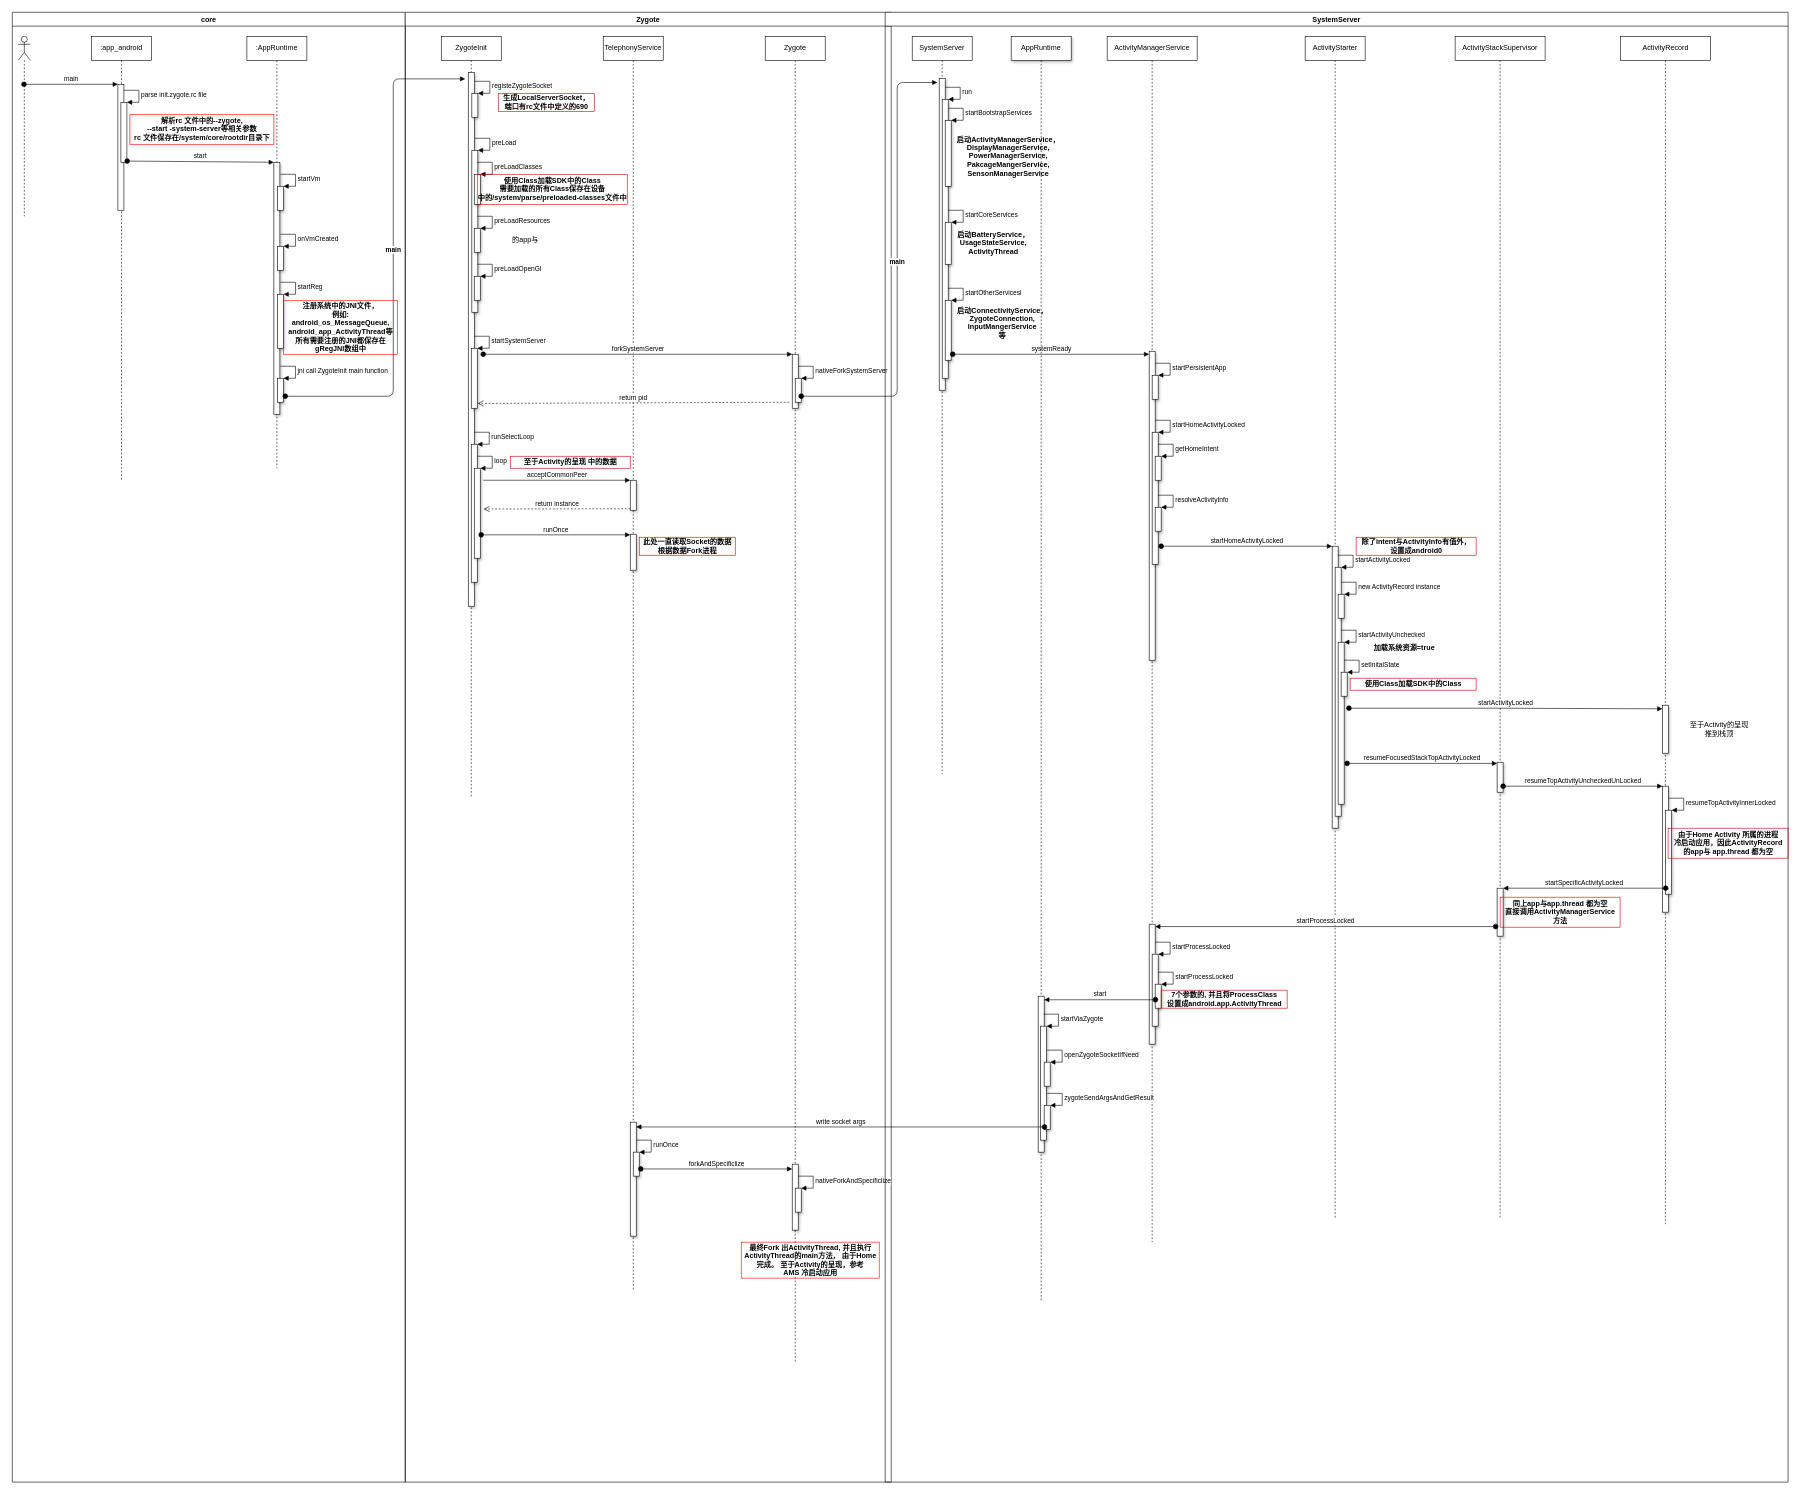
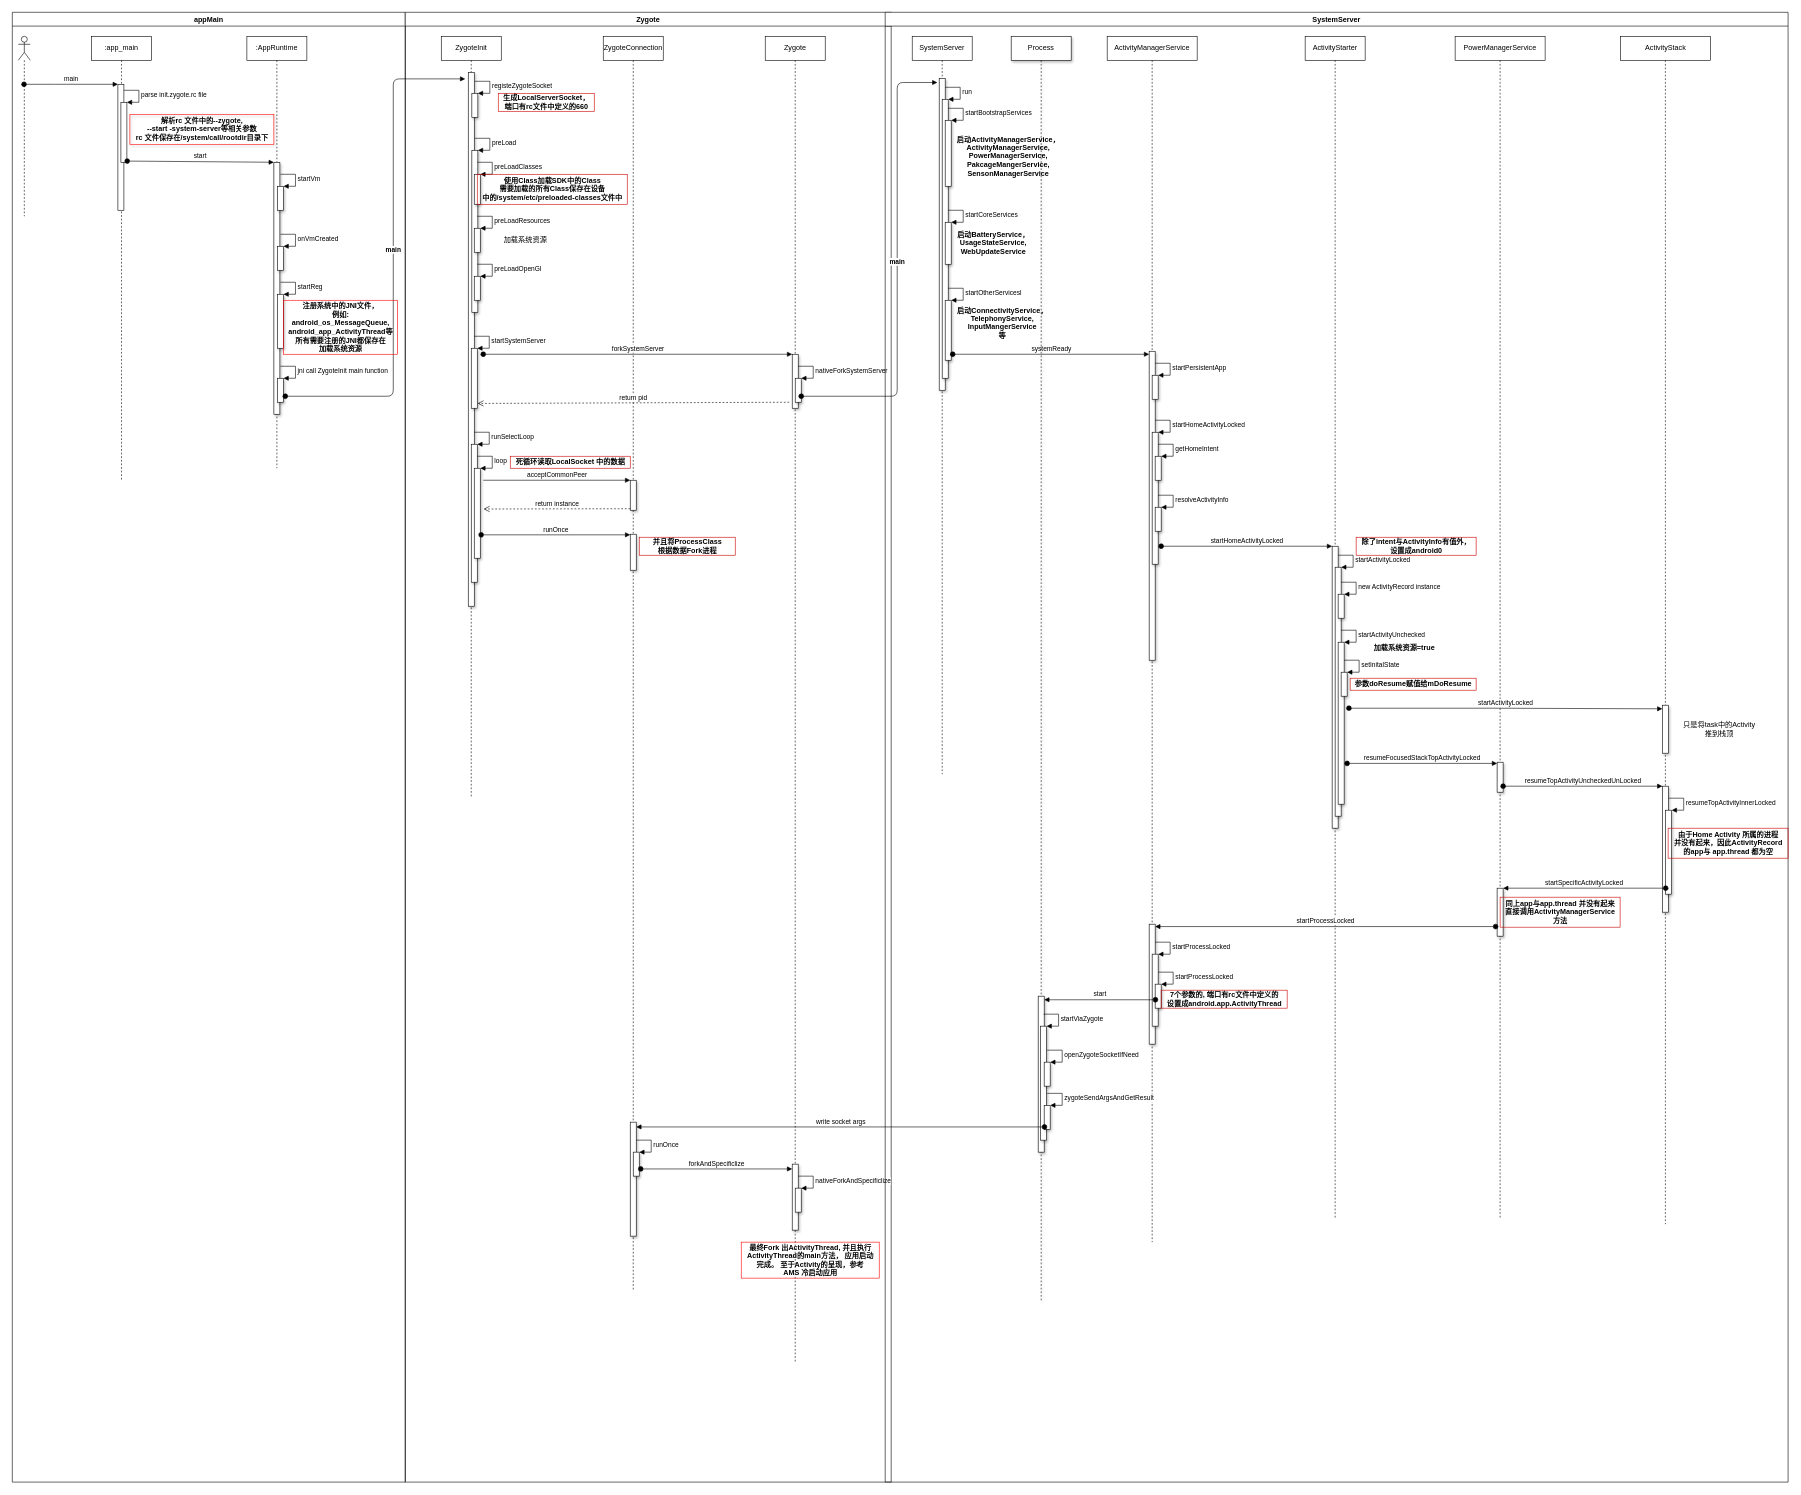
node "core": label "core" -> "appMain"
node ":app_android": label ":app_android" -> ":app_main"
node "TelephonyService": label "TelephonyService" -> "ZygoteConnection"
node "AppRuntime": label "AppRuntime" -> "Process"
node "ActivityStackSupervisor": label "ActivityStackSupervisor" -> "PowerManagerService"
node "ActivityRecord": label "ActivityRecord" -> "ActivityStack"
node "生成LocalServerSocket， 端口有rc文件中定义的690": label "生成LocalServerSocket， 端口有rc文件中定义的690" -> "生成LocalServerSocket， 端口有rc文件中定义的660"
node "解析rc 文件中的--zygote, --start -system-server等相关参数 rc 文件保存在/system/core/rootdir目录下": label "解析rc 文件中的--zygote, --start -system-server等相关参数 rc 文件保存在/system/core/rootdir目录下" -> "解析rc 文件中的--zygote, --start -system-server等相关参数 rc 文件保存在/system/call/rootdir目录下"
node "启动ActivityManagerService， DisplayManagerService, PowerManagerService, PakcageMangerService, SensonManagerService": label "启动ActivityManagerService， DisplayManagerService, PowerManagerService, PakcageMangerService, SensonManagerService" -> "启动ActivityManagerService， ActivityManagerService, PowerManagerService, PakcageMangerService, SensonManagerService"
node "使用Class加载SDK中的Class 需要加载的所有Class保存在设备 中的/system/parse/preloaded-classes文件中": label "使用Class加载SDK中的Class 需要加载的所有Class保存在设备 中的/system/parse/preloaded-classes文件中" -> "使用Class加载SDK中的Class 需要加载的所有Class保存在设备 中的/system/etc/preloaded-classes文件中"
node "的app与": label "的app与" -> "加载系统资源"
node "启动BatteryService， UsageStateService, ActivityThread": label "启动BatteryService， UsageStateService, ActivityThread" -> "启动BatteryService， UsageStateService, WebUpdateService"
node "注册系统中的JNI文件， 例如: android_os_MessageQueue, android_app_ActivityThread等 所有需要注册的JNI都保存在 gRegJNI数组中": label "注册系统中的JNI文件， 例如: android_os_MessageQueue, android_app_ActivityThread等 所有需要注册的JNI都保存在 gRegJNI数组中" -> "注册系统中的JNI文件， 例如: android_os_MessageQueue, android_app_ActivityThread等 所有需要注册的JNI都保存在 加载系统资源"
node "启动ConnectivityService， ZygoteConnection, InputMangerService 等": label "启动ConnectivityService， ZygoteConnection, InputMangerService 等" -> "启动ConnectivityService， TelephonyService, InputMangerService 等"
node "至于Activity的呈现 中的数据": label "至于Activity的呈现 中的数据" -> "死循环读取LocalSocket 中的数据"
node "此处一直读取Socket的数据 根据数据Fork进程": label "此处一直读取Socket的数据 根据数据Fork进程" -> "并且将ProcessClass 根据数据Fork进程"
node "使用Class加载SDK中的Class": label "使用Class加载SDK中的Class" -> "参数doResume赋值给mDoResume"
node "至于Activity的呈现 推到栈顶": label "至于Activity的呈现 推到栈顶" -> "只是将task中的Activity 推到栈顶"
node "由于Home Activity 所属的进程 冷启动应用，因此ActivityRecord 的app与 app.thread 都为空": label "由于Home Activity 所属的进程 冷启动应用，因此ActivityRecord 的app与 app.thread 都为空" -> "由于Home Activity 所属的进程 并没有起来，因此ActivityRecord 的app与 app.thread 都为空"
node "同上app与app.thread 都为空 直接调用ActivityManagerService 方法": label "同上app与app.thread 都为空 直接调用ActivityManagerService 方法" -> "同上app与app.thread 并没有起来 直接调用ActivityManagerService 方法"
node "7个参数的, 并且将ProcessClass 设置成android.app.ActivityThread": label "7个参数的, 并且将ProcessClass 设置成android.app.ActivityThread" -> "7个参数的, 端口有rc文件中定义的 设置成android.app.ActivityThread"
node "最终Fork 出ActivityThread, 并且执行 ActivityThread的main方法， 由于Home 完成。 至于Activity的呈现，参考 AMS 冷启动应用": label "最终Fork 出ActivityThread, 并且执行 ActivityThread的main方法， 由于Home 完成。 至于Activity的呈现，参考 AMS 冷启动应用" -> "最终Fork 出ActivityThread, 并且执行 ActivityThread的main方法， 应用启动 完成。 至于Activity的呈现，参考 AMS 冷启动应用"
